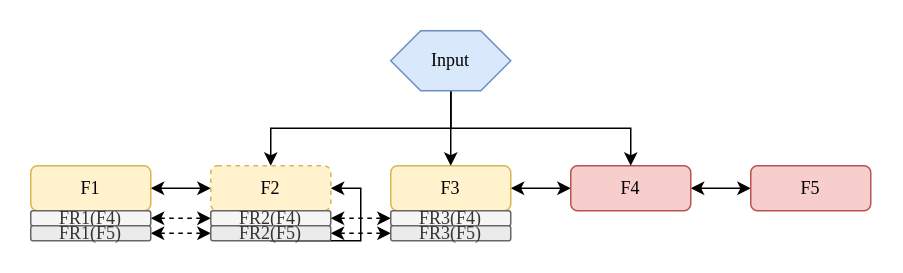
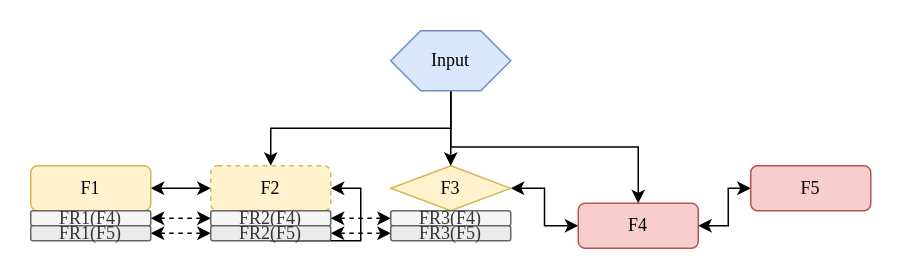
node "F3": shape rounded rectangle -> diamond
node "F4": moved (631, 188) -> (638, 226)
